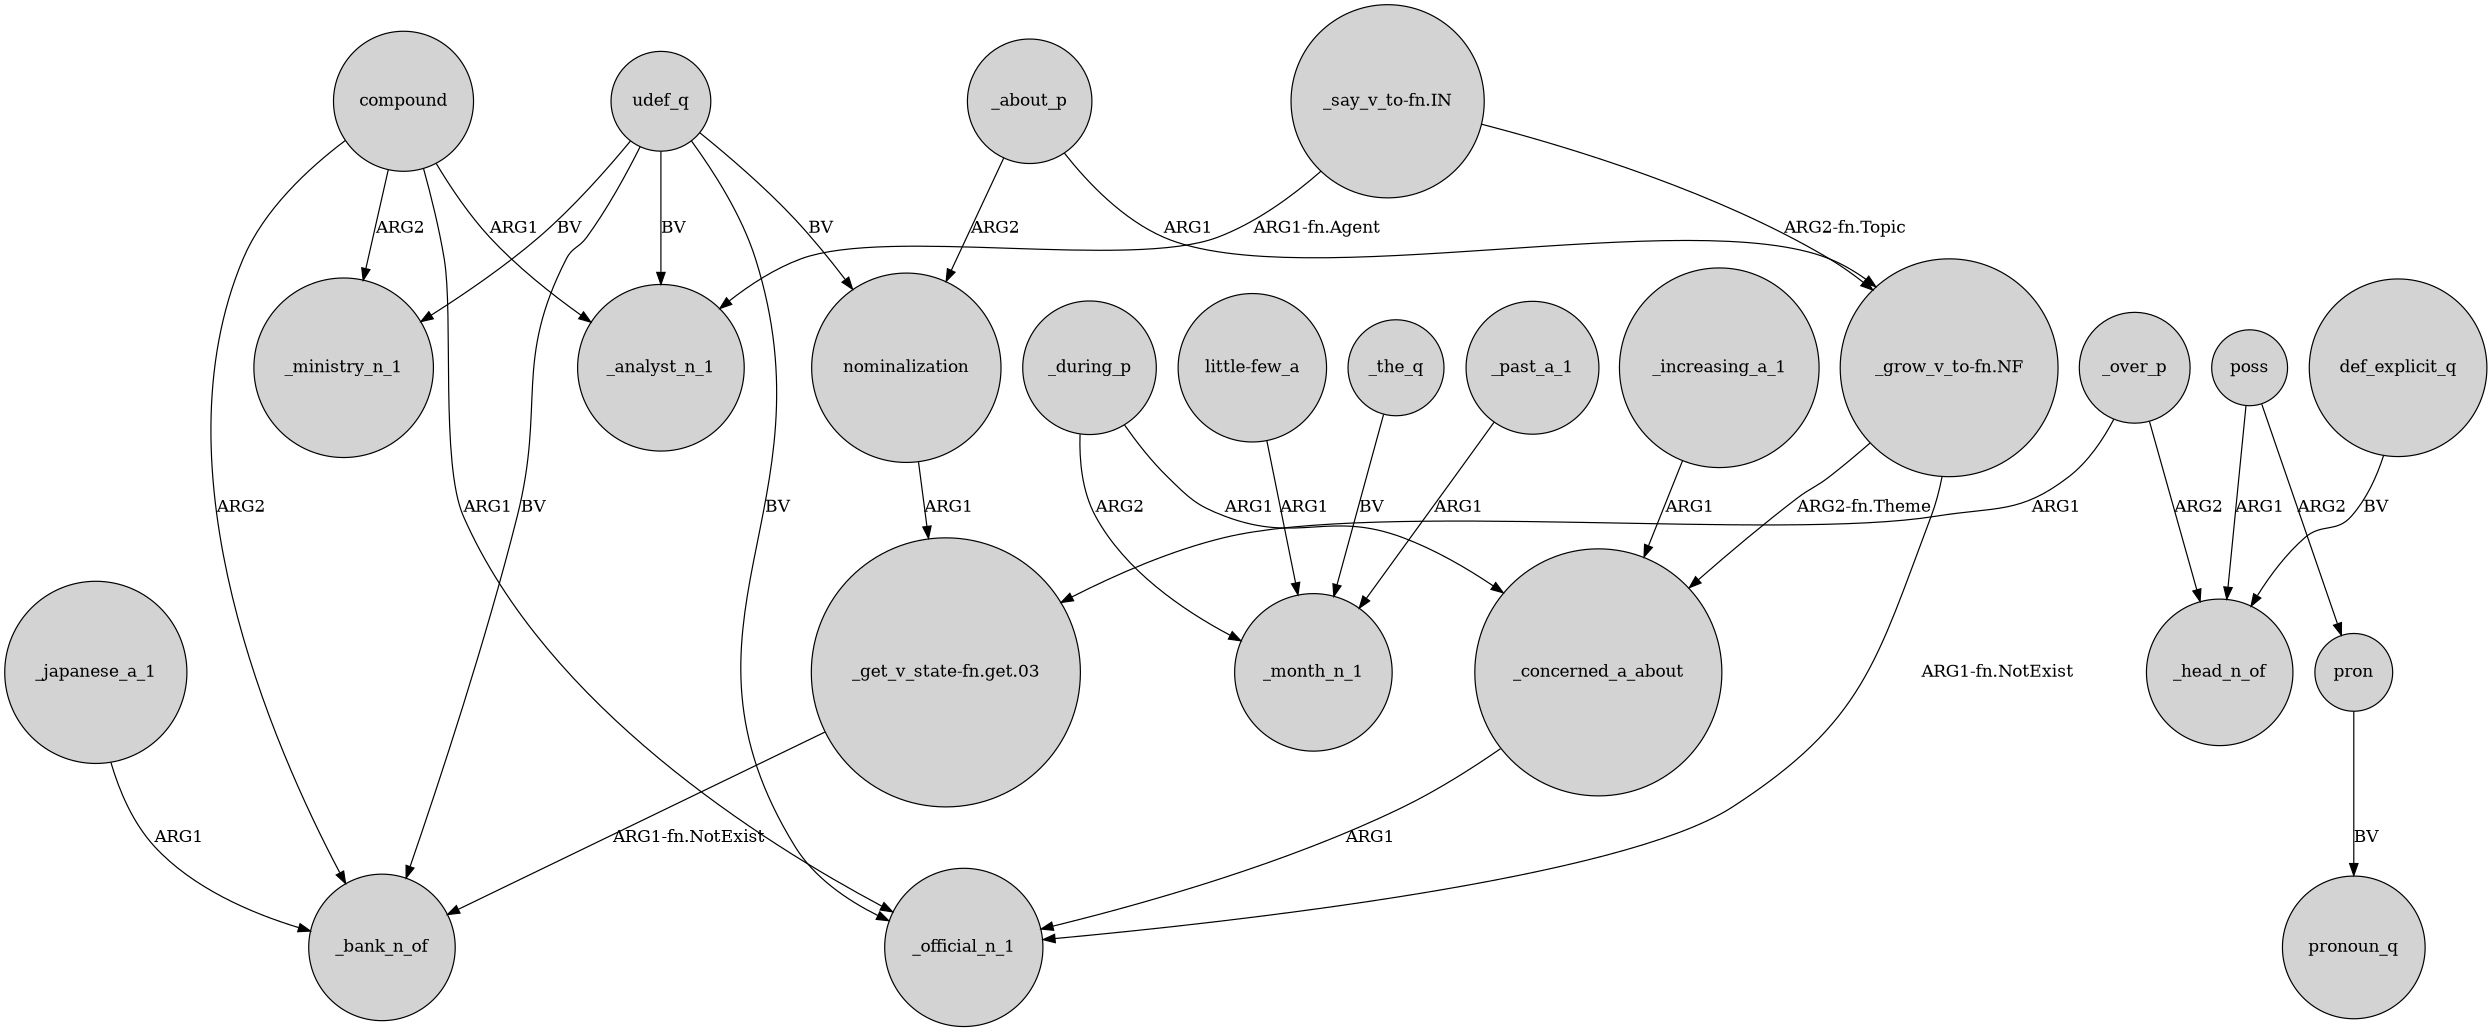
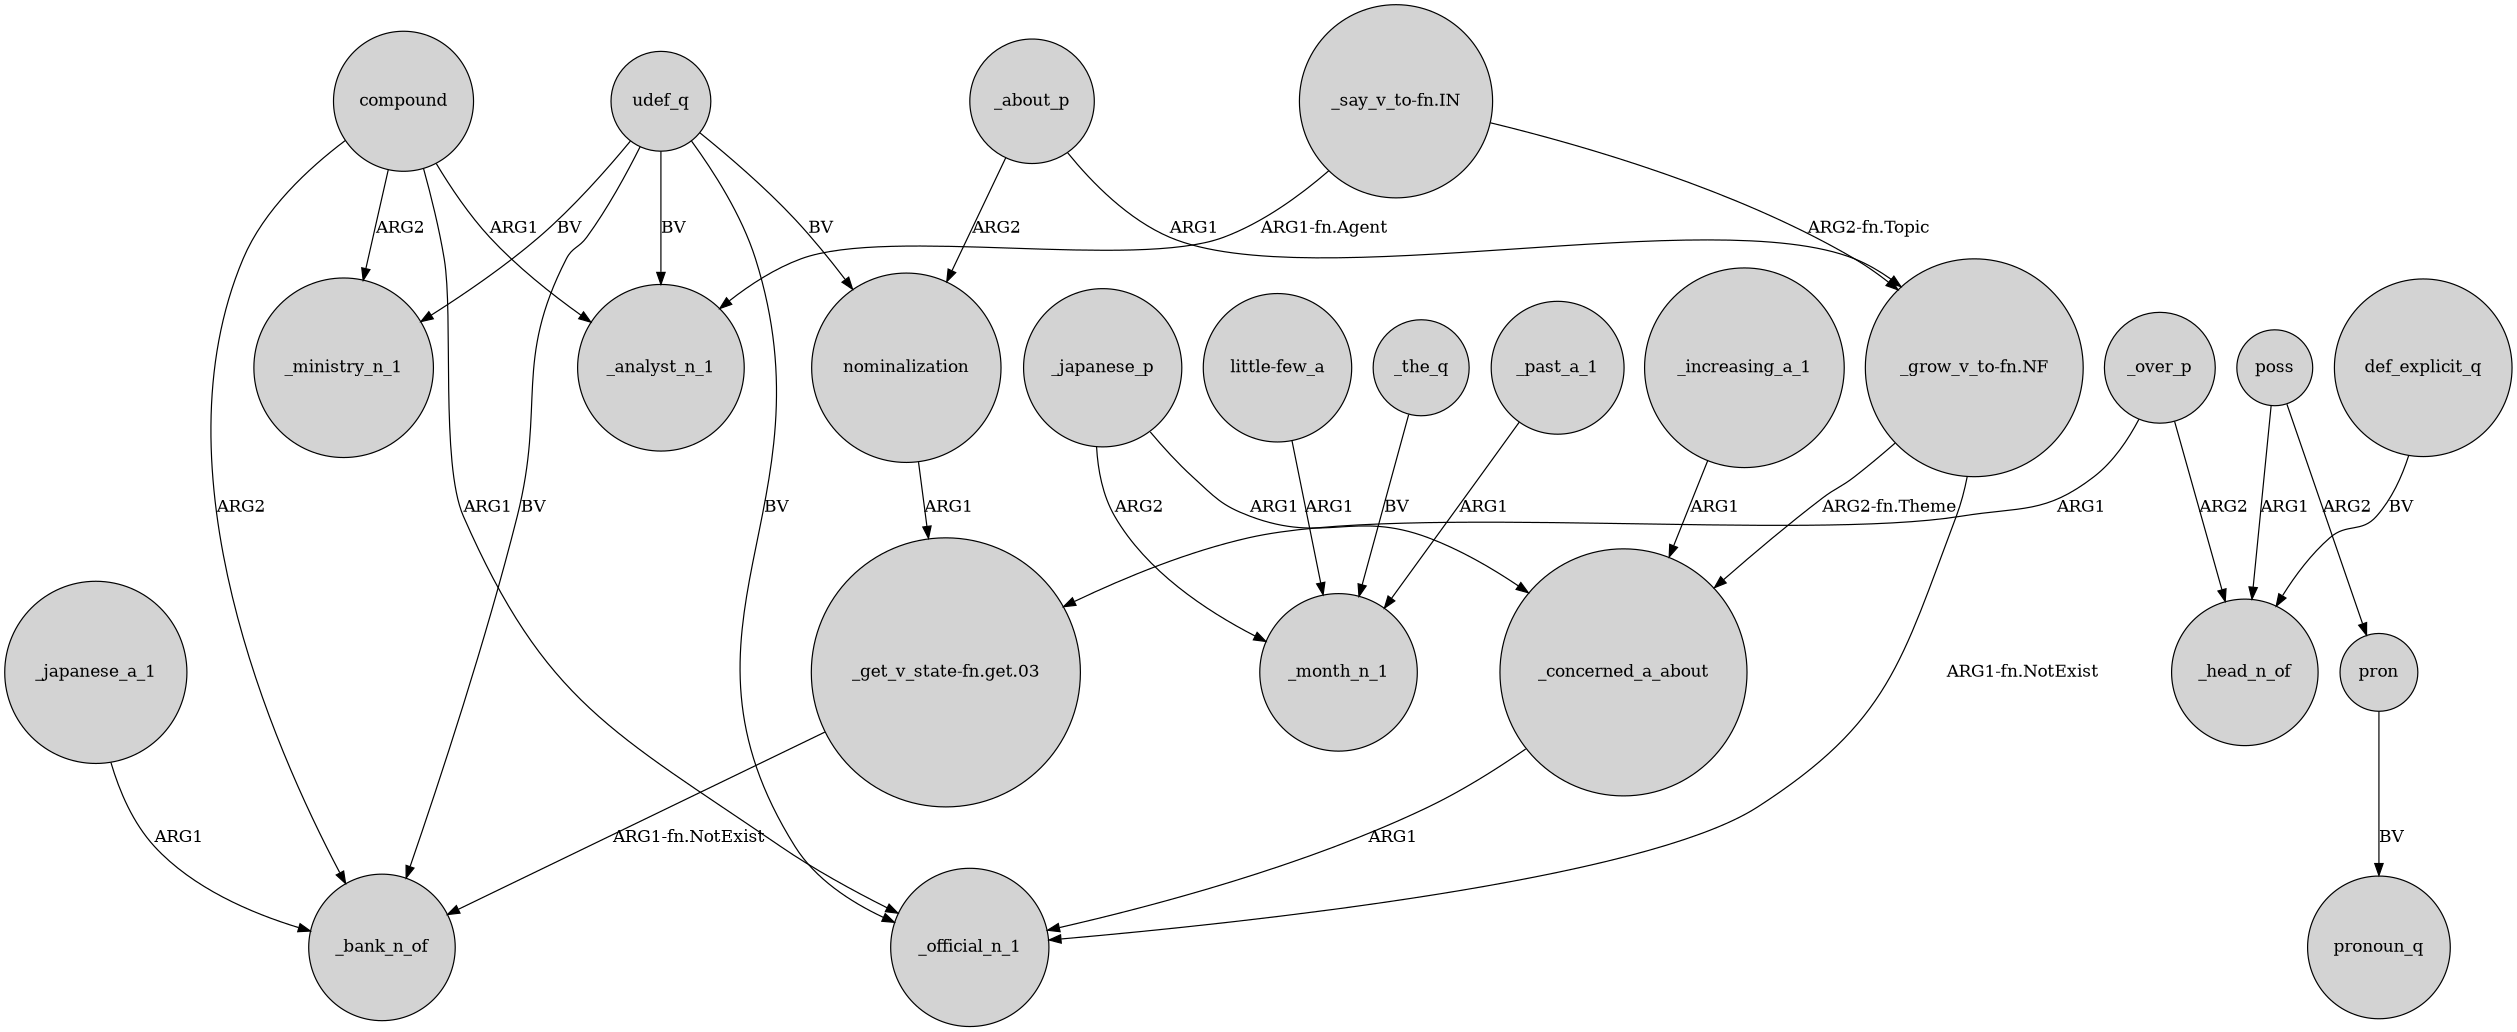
node "_during_p": label "_during_p" -> "_japanese_p"
